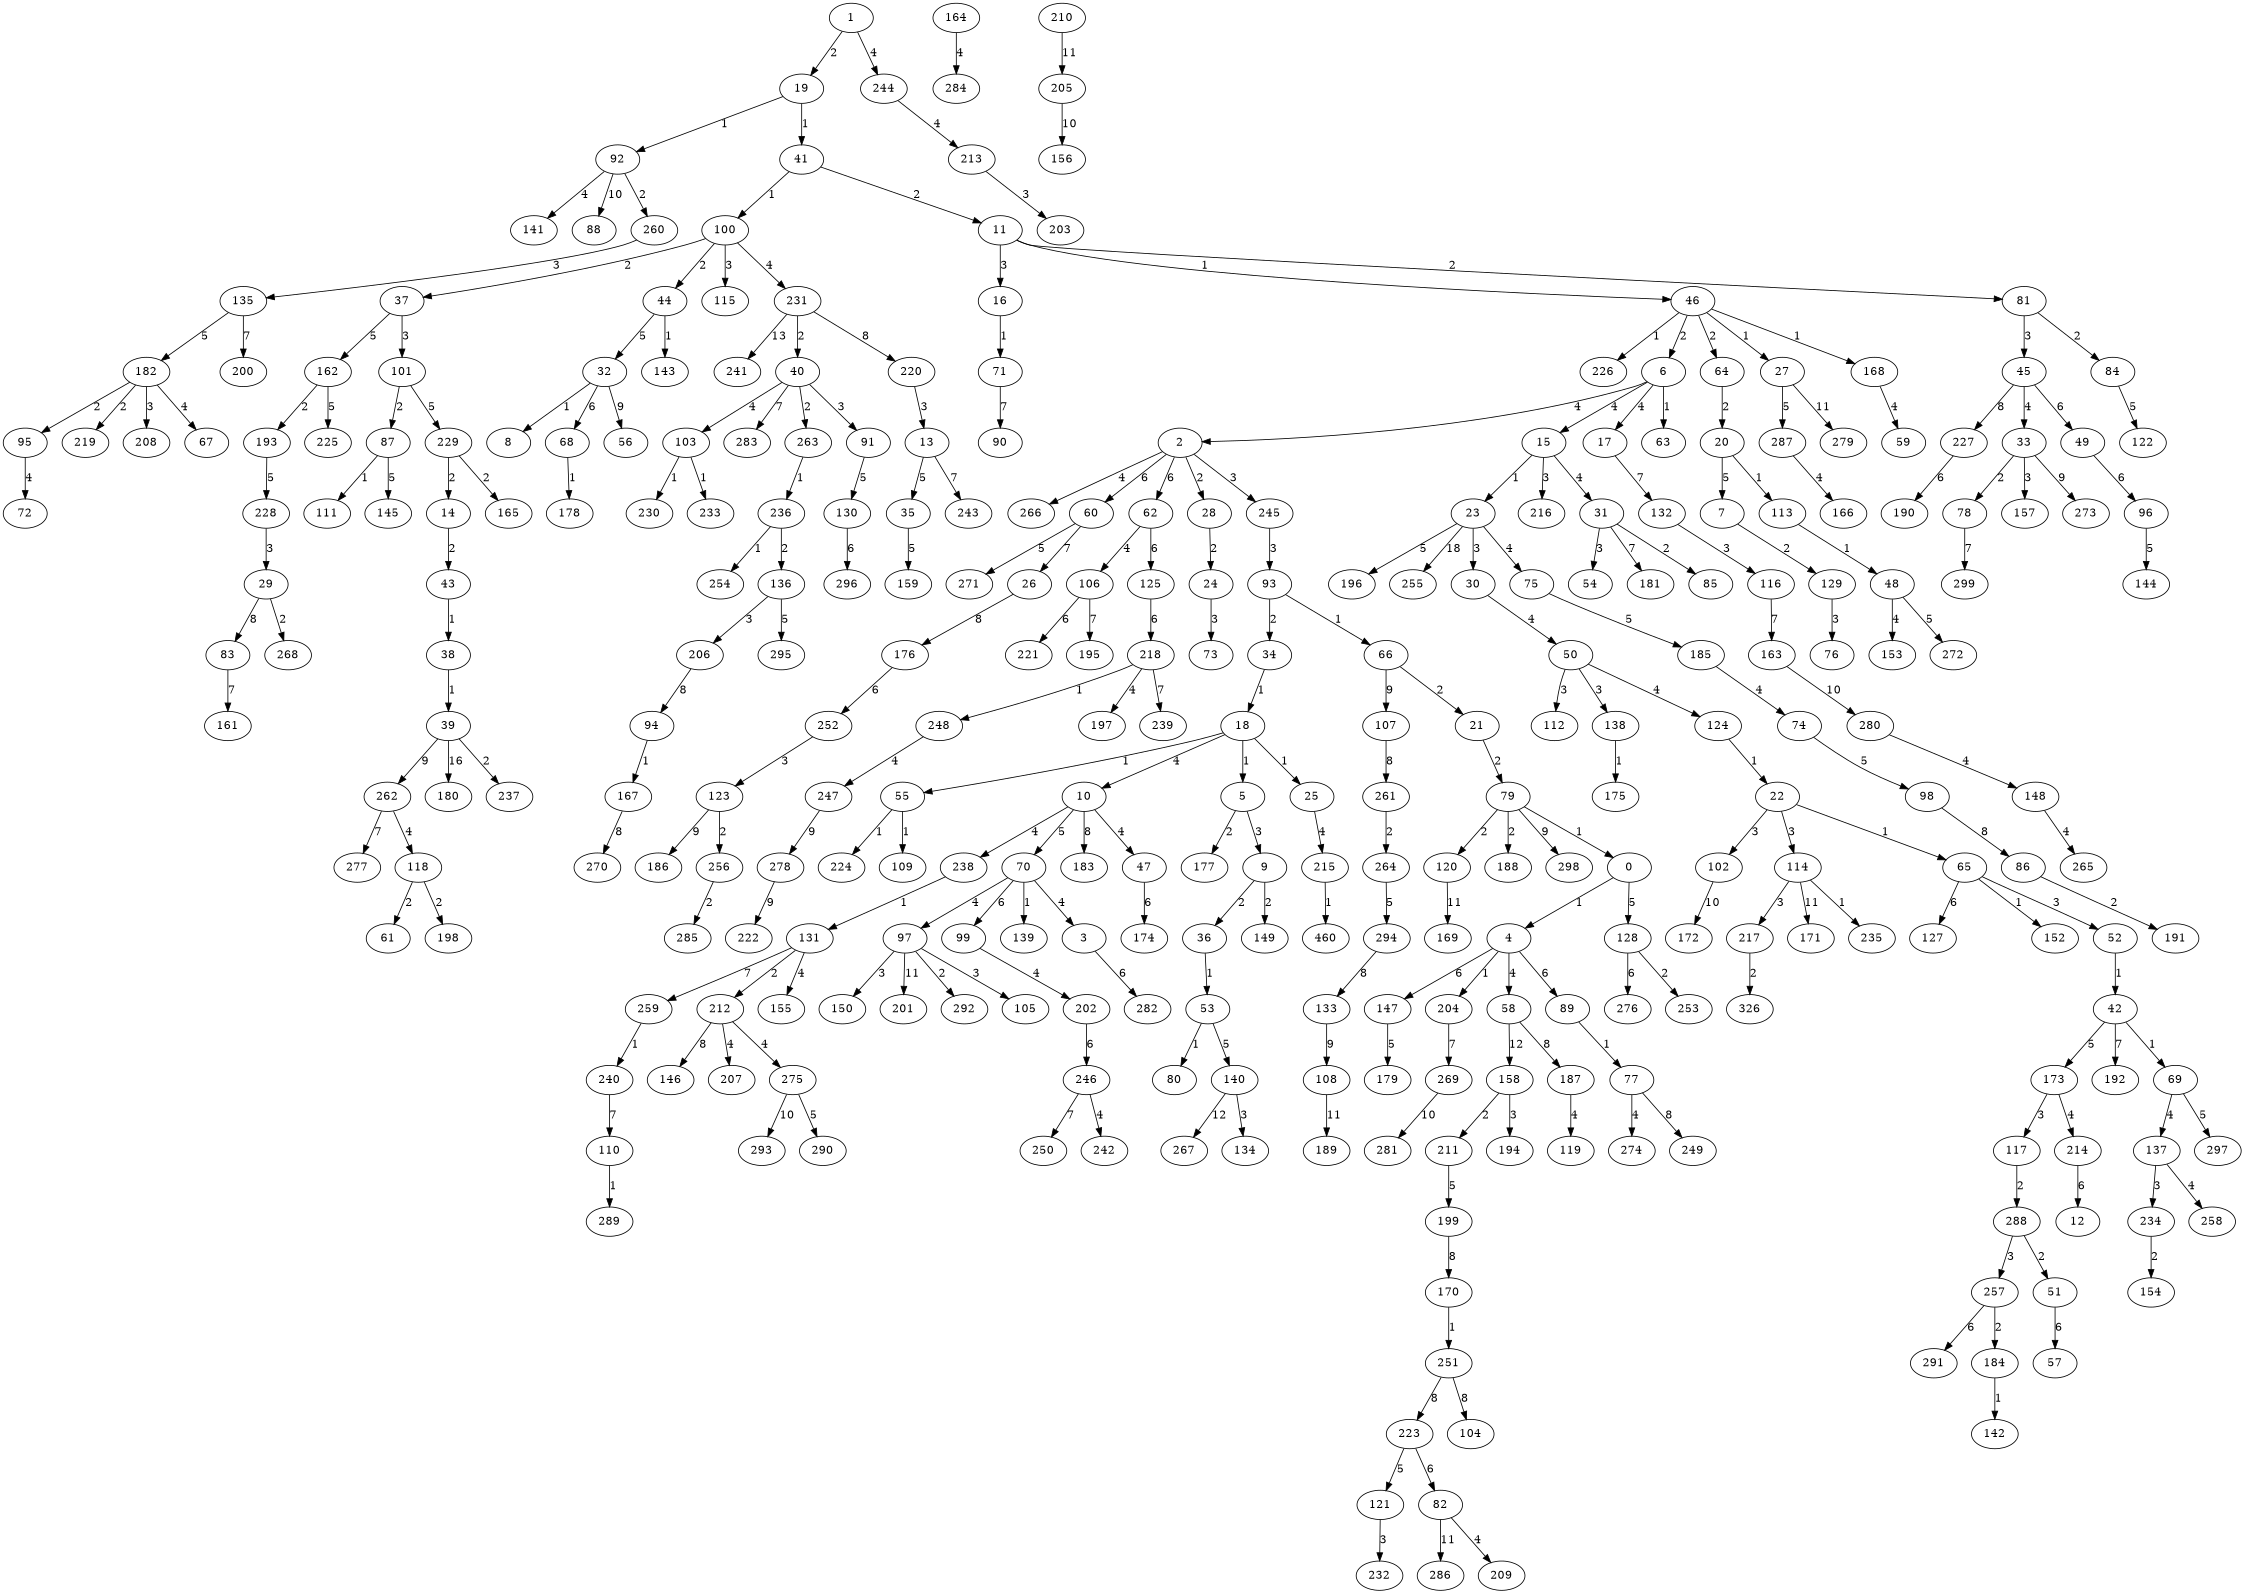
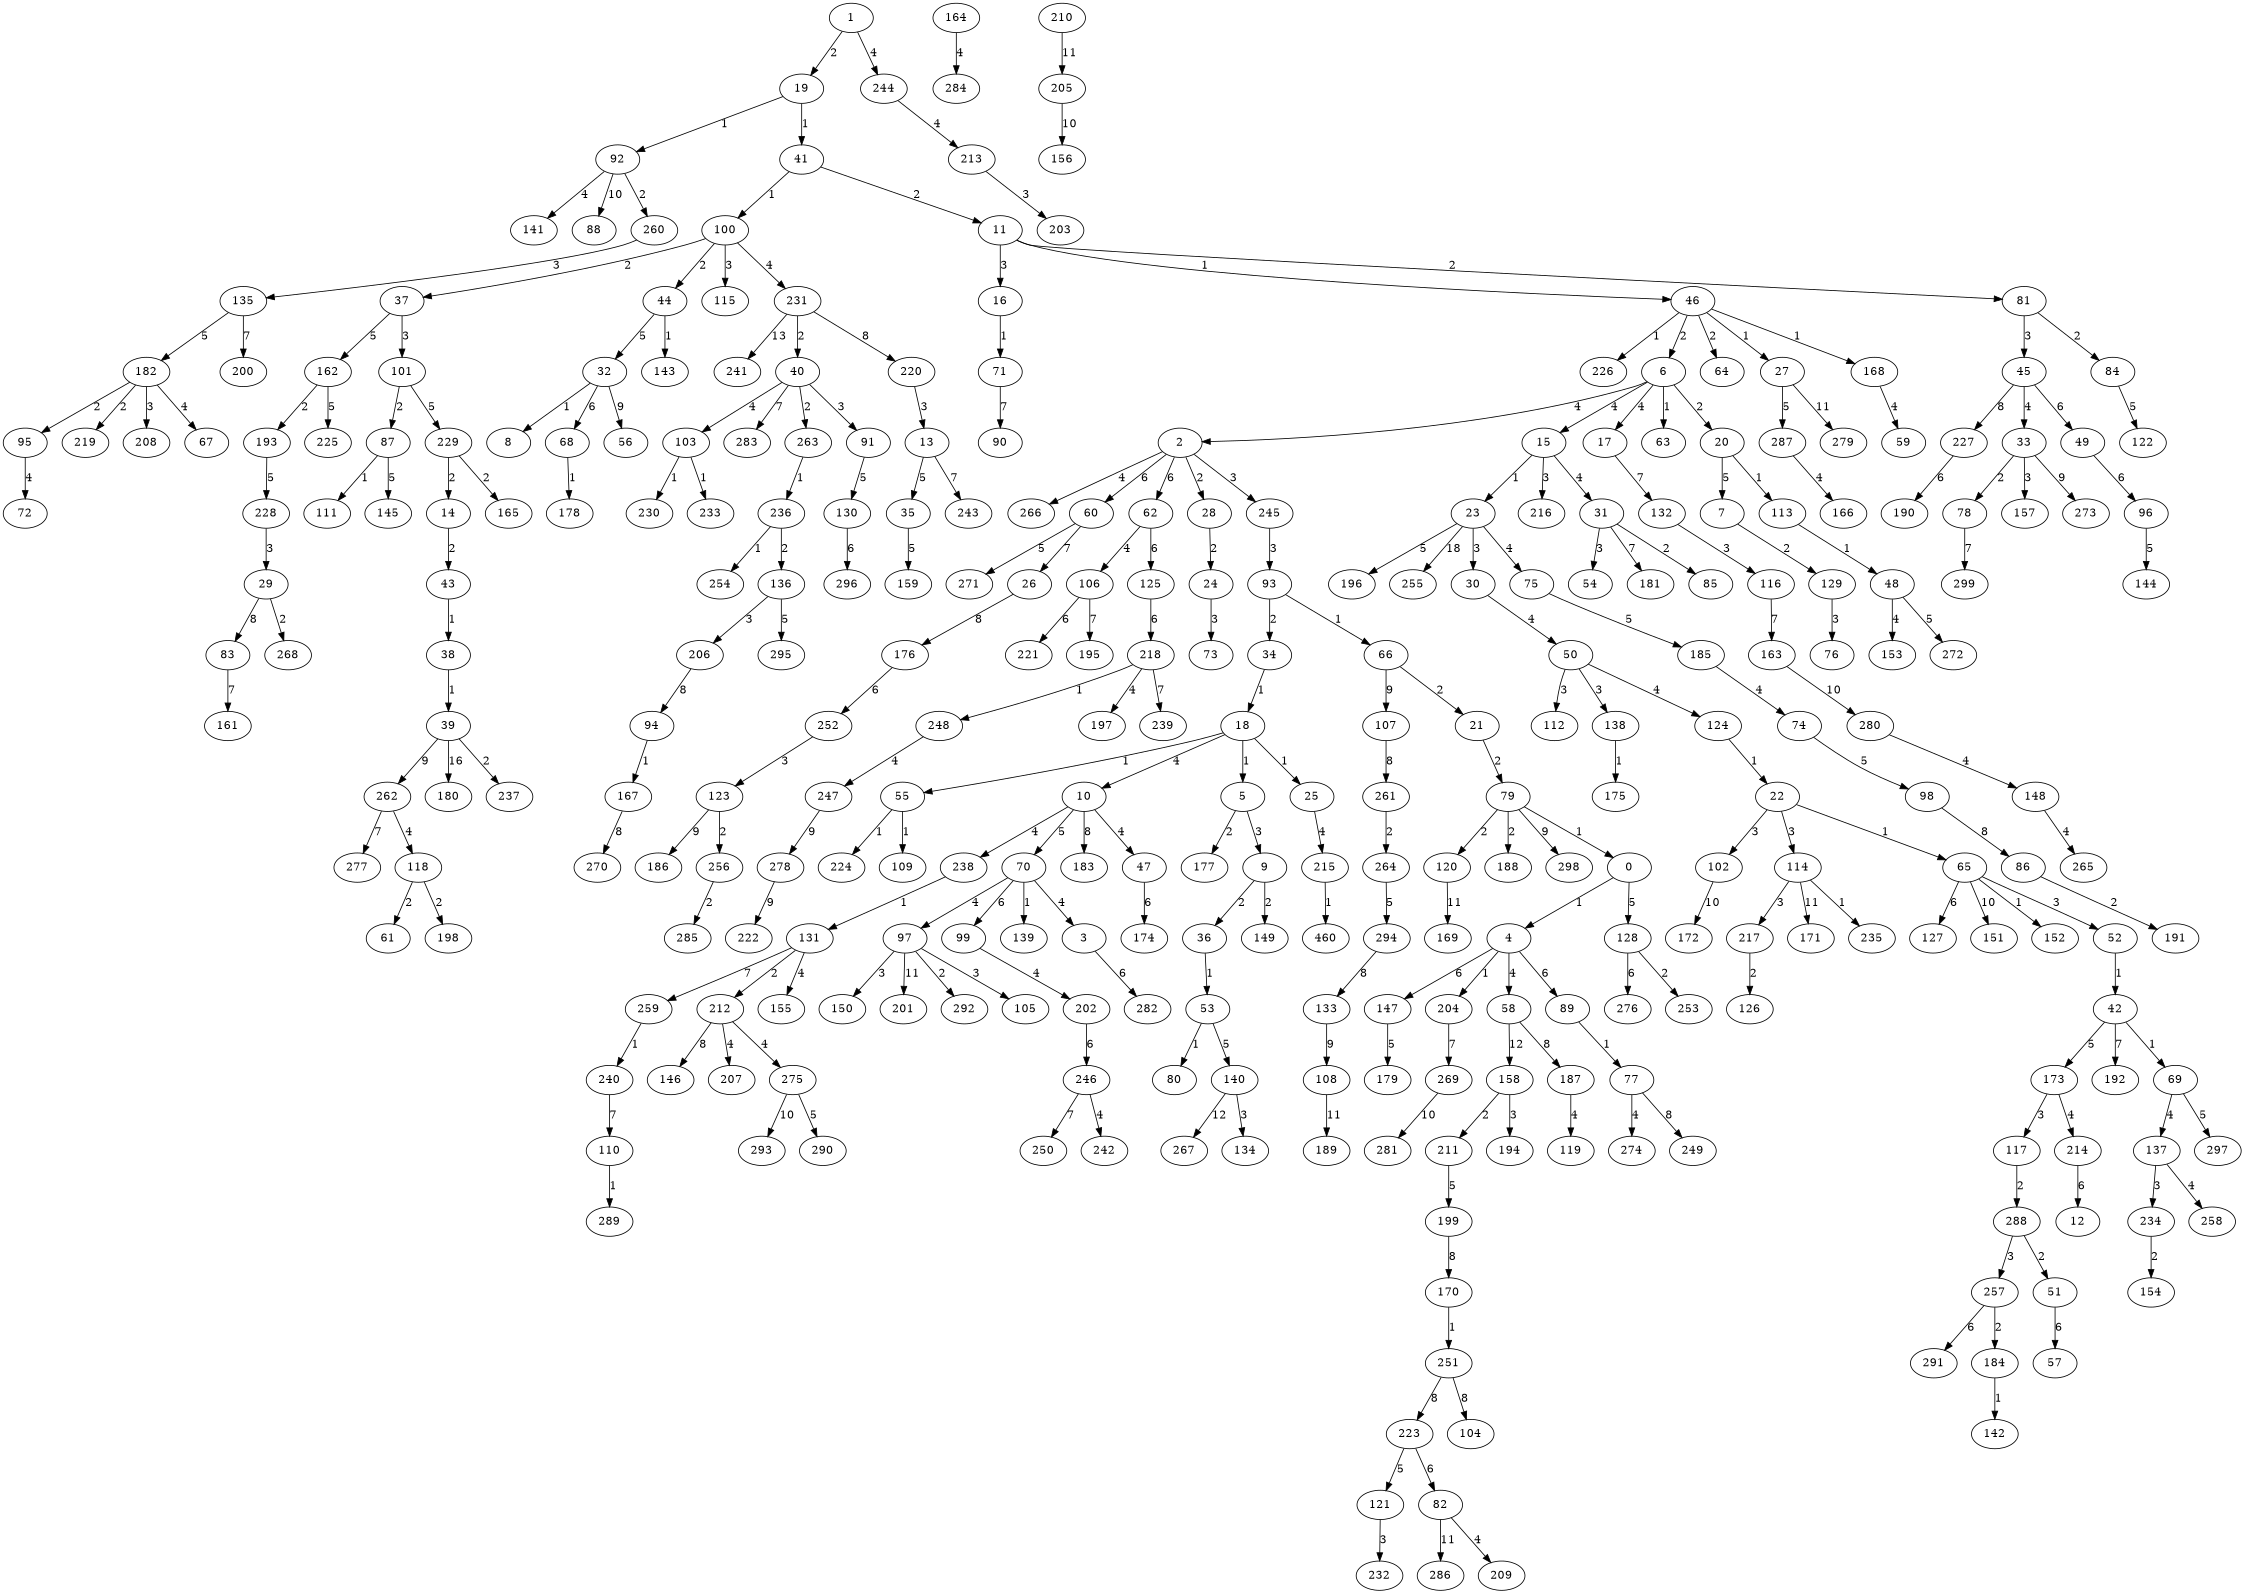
edge "64" -> "20": now "6" -> "20"
node "151": added
node "326": label "326" -> "126"
